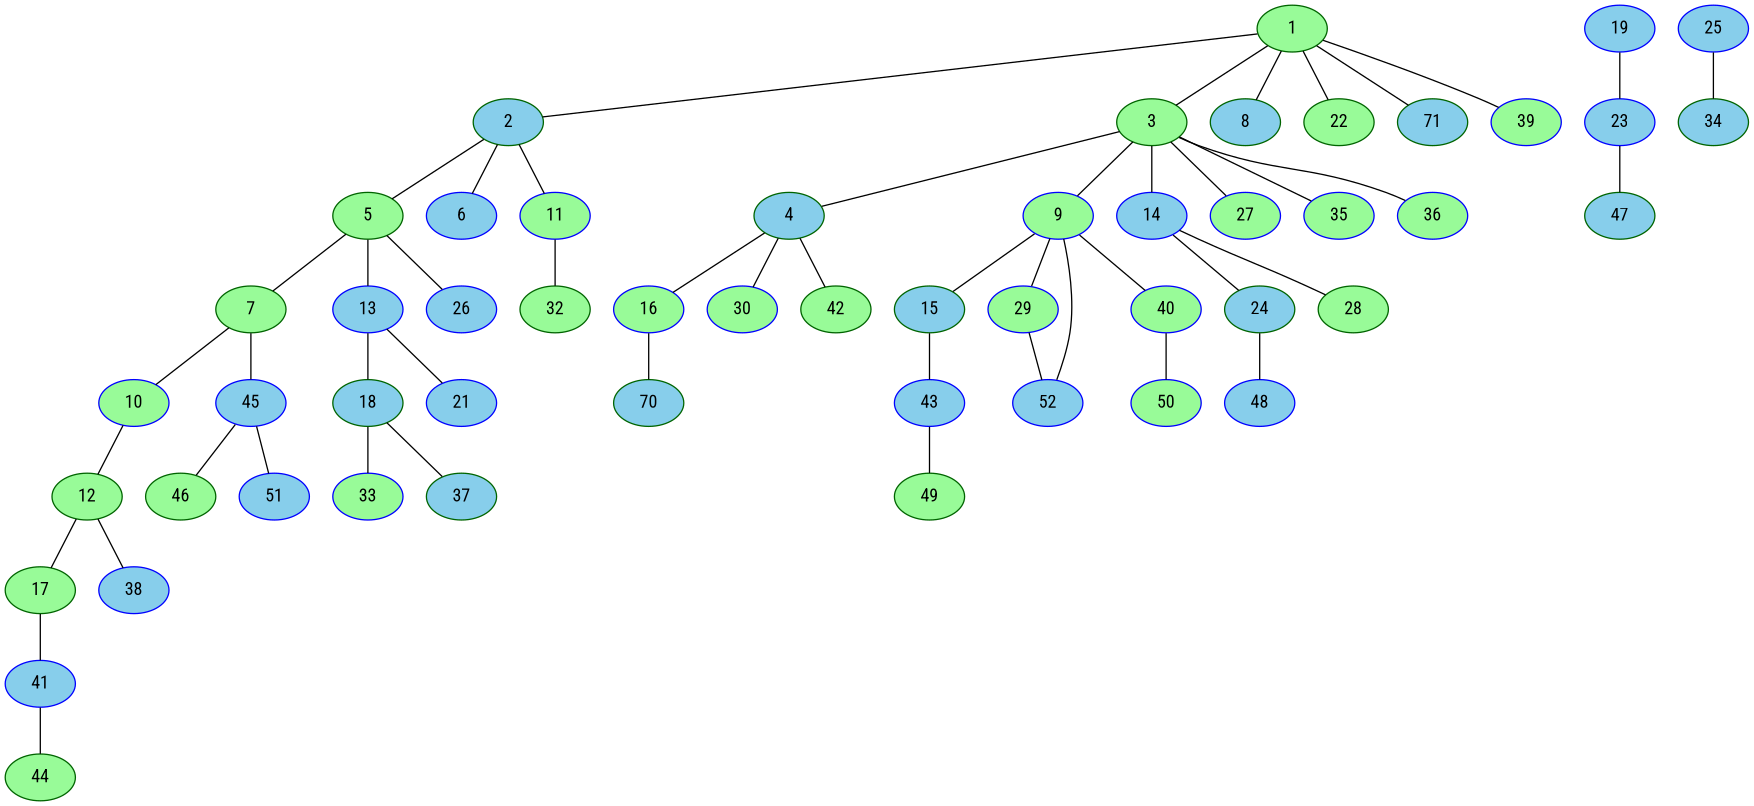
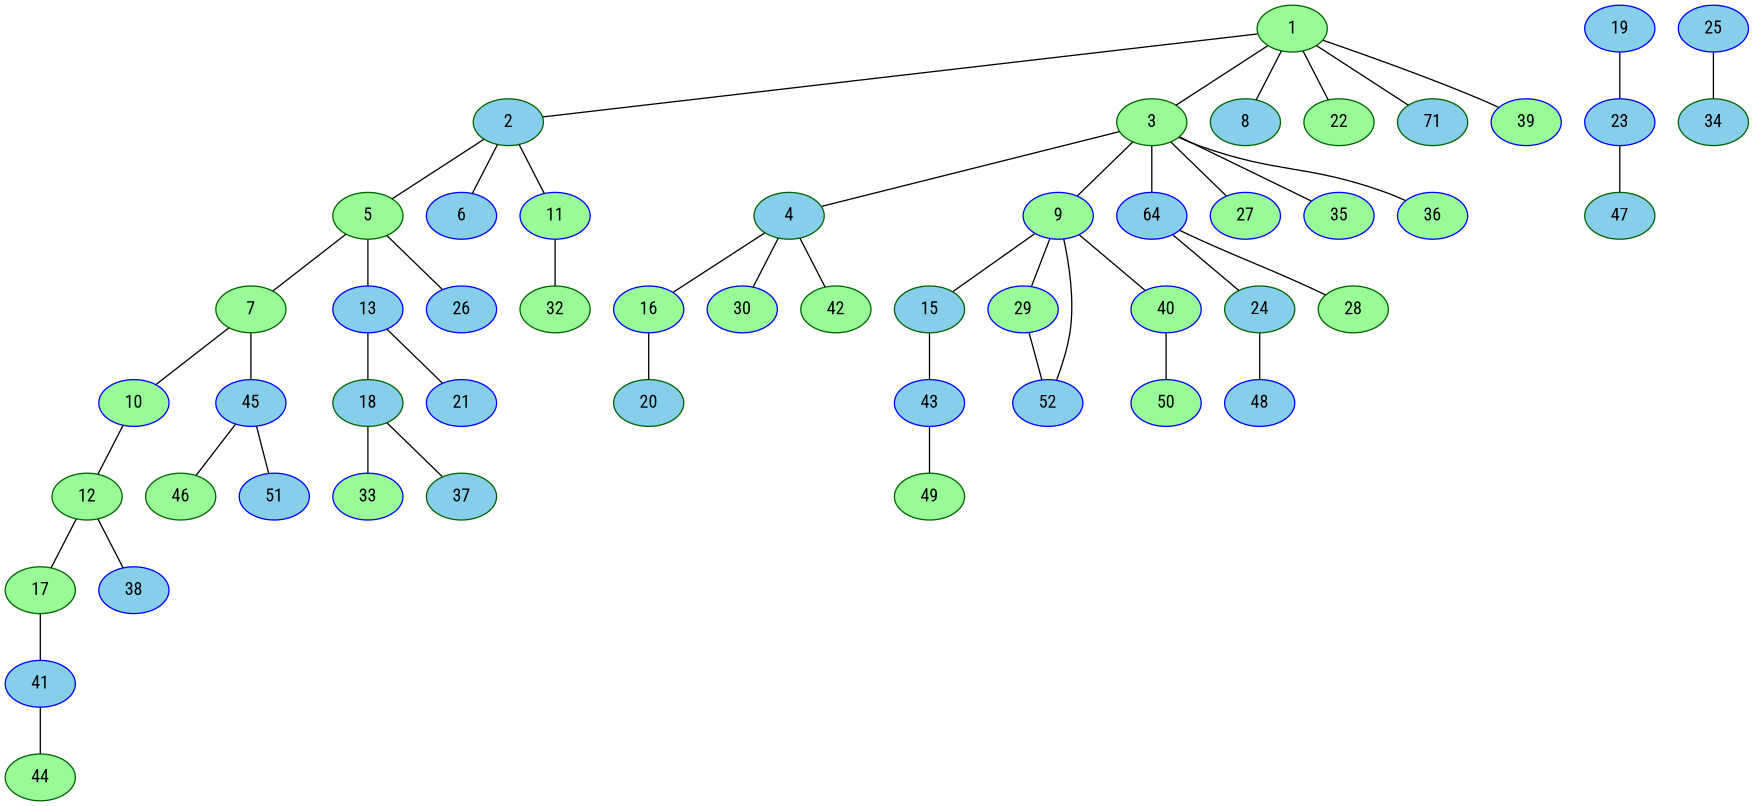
node "14": label "14" -> "64"
node "70": label "70" -> "20"
